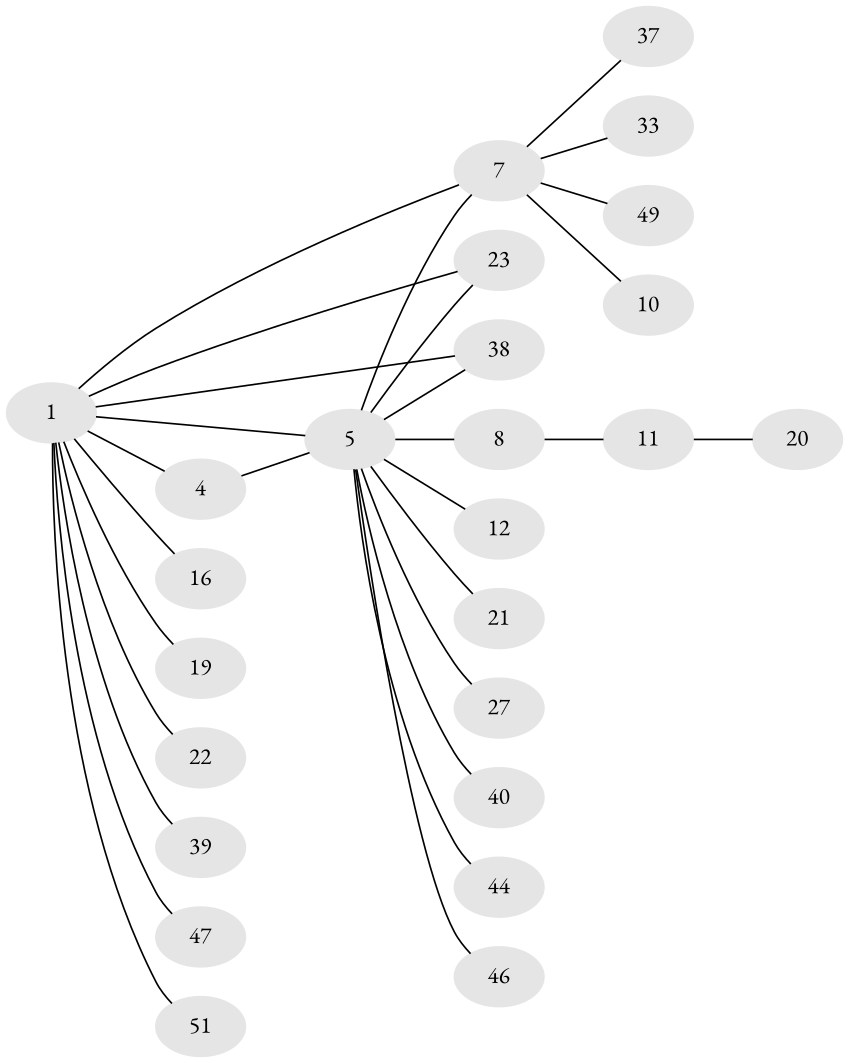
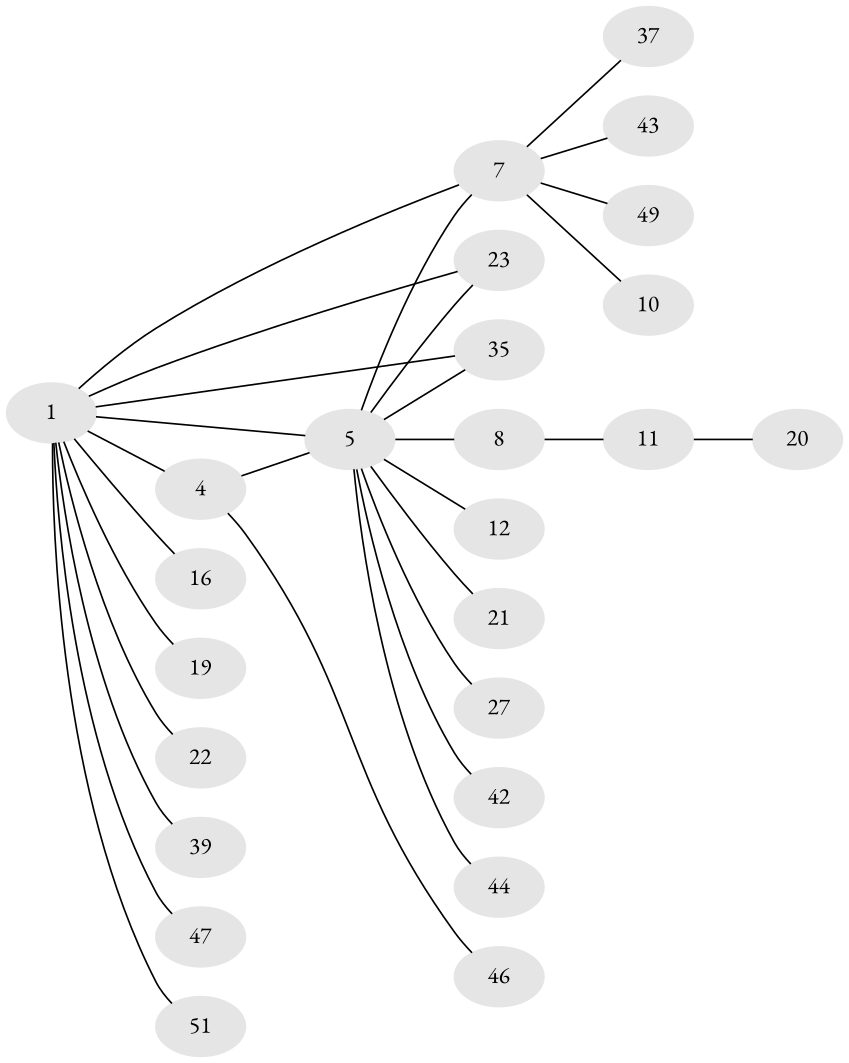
node "33": label "33" -> "43"
node "38": label "38" -> "35"
edge "5" -- "46": now "4" -- "46"
node "40": label "40" -> "42"
